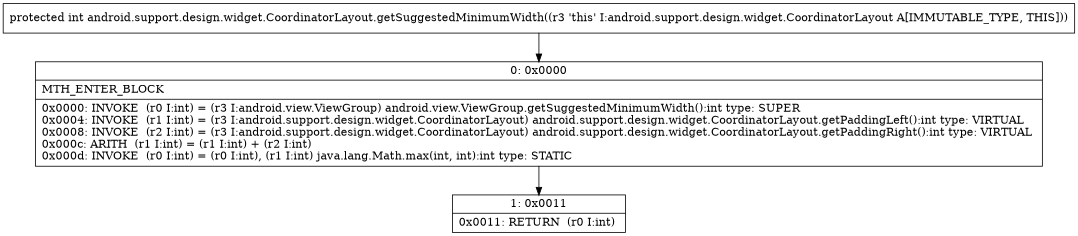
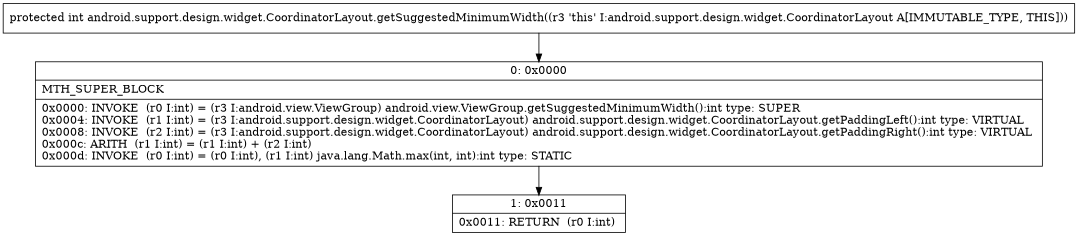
node "0: 0x0000": text "MTH_ENTER_BLOCK" -> "MTH_SUPER_BLOCK"
